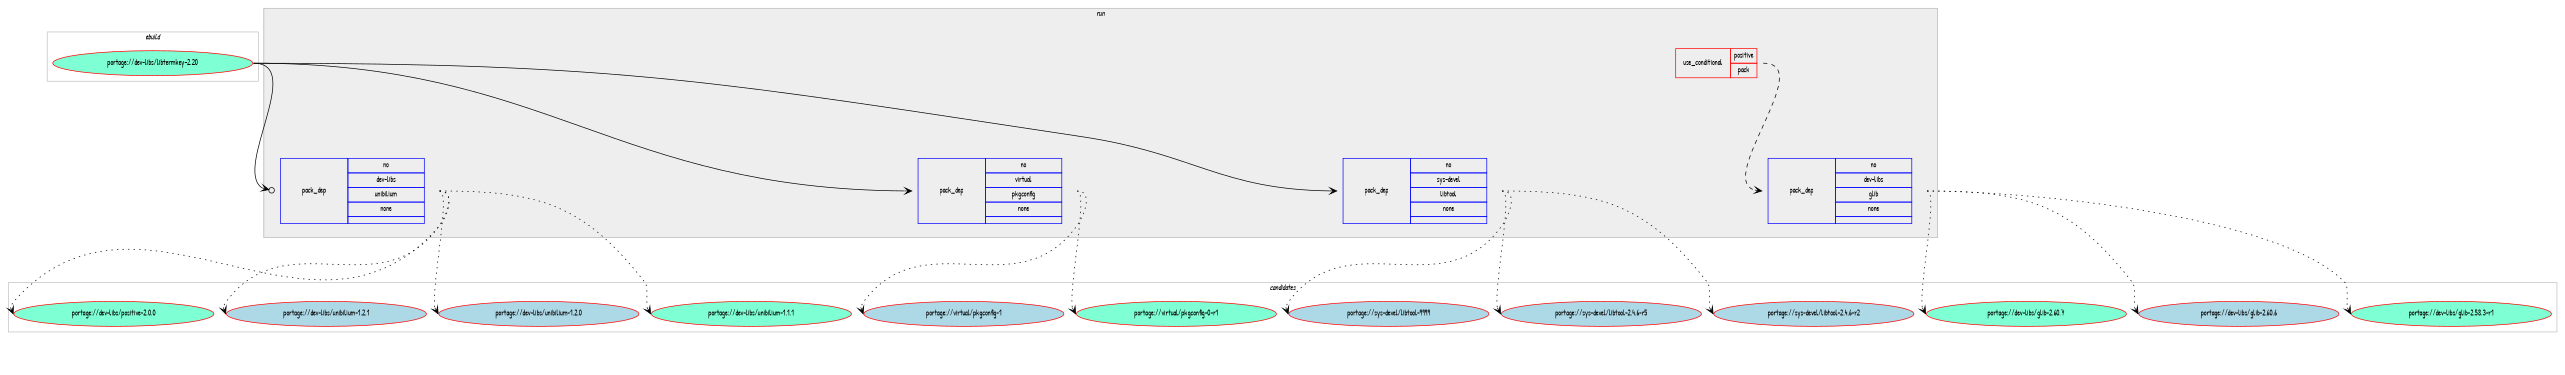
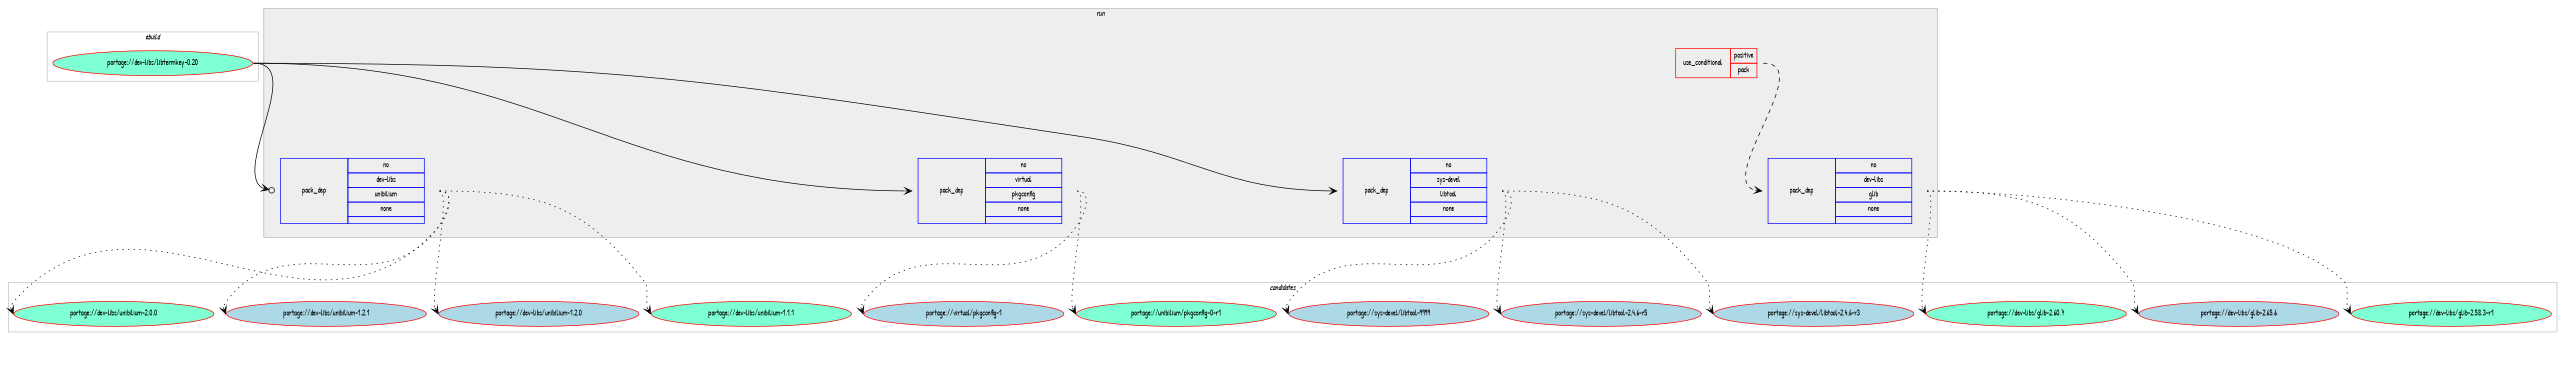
node "portage://dev-libs/libtermkey-2.20": label "portage://dev-libs/libtermkey-2.20" -> "portage://dev-libs/libtermkey-0.20"
node "portage://dev-libs/positive-2.0.0": label "portage://dev-libs/positive-2.0.0" -> "portage://dev-libs/unibilium-2.0.0"
node "portage://virtual/pkgconfig-0-r1": label "portage://virtual/pkgconfig-0-r1" -> "portage://unibilium/pkgconfig-0-r1"
node "portage://sys-devel/libtool-2.4.6-r2": label "portage://sys-devel/libtool-2.4.6-r2" -> "portage://sys-devel/libtool-2.4.6-r3"
node "portage://dev-libs/glib-2.60.6": label "portage://dev-libs/glib-2.60.6" -> "portage://dev-libs/glib-2.65.6"
